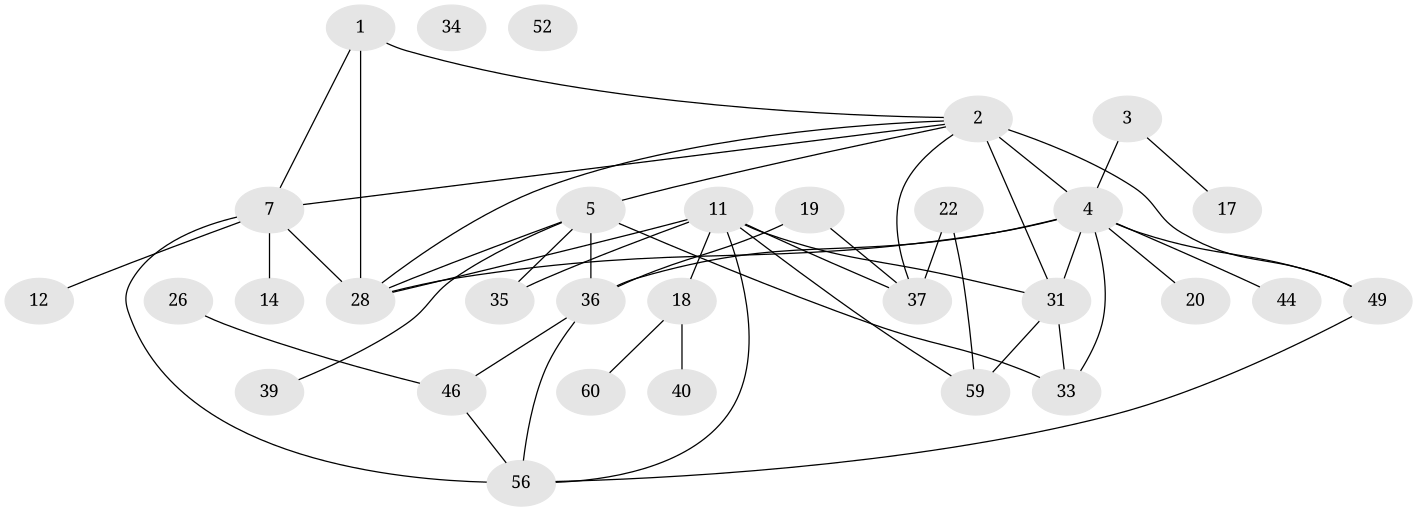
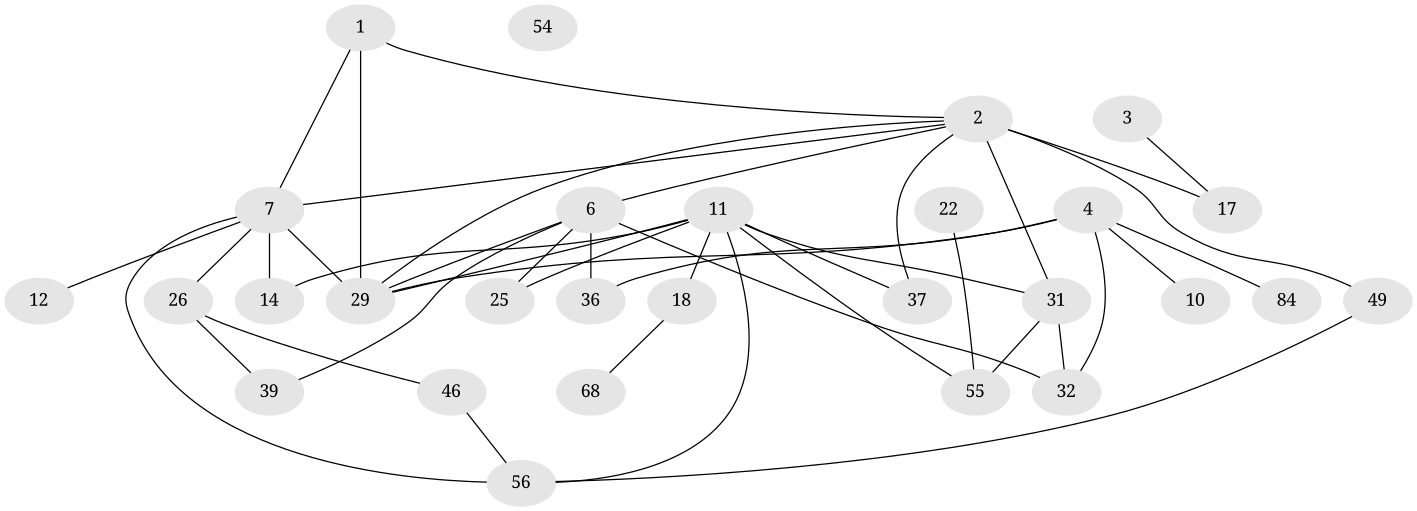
node "34": removed
node "52": label "52" -> "54"
edge "3" -- "4": removed
edge "2" -- "4": now "2" -- "17"
node "5": label "5" -> "6"
node "19": removed
edge "11" -- "14": added
edge "4" -- "49": removed
edge "7" -- "26": added
edge "22" -- "37": removed
edge "4" -- "31": removed
node "28": label "28" -> "29"
node "35": label "35" -> "25"
node "20": label "20" -> "10"
node "44": label "44" -> "84"
edge "26" -- "39": added
edge "36" -- "46": removed
edge "36" -- "56": removed
node "60": label "60" -> "68"
node "40": removed
node "59": label "59" -> "55"
node "33": label "33" -> "32"
